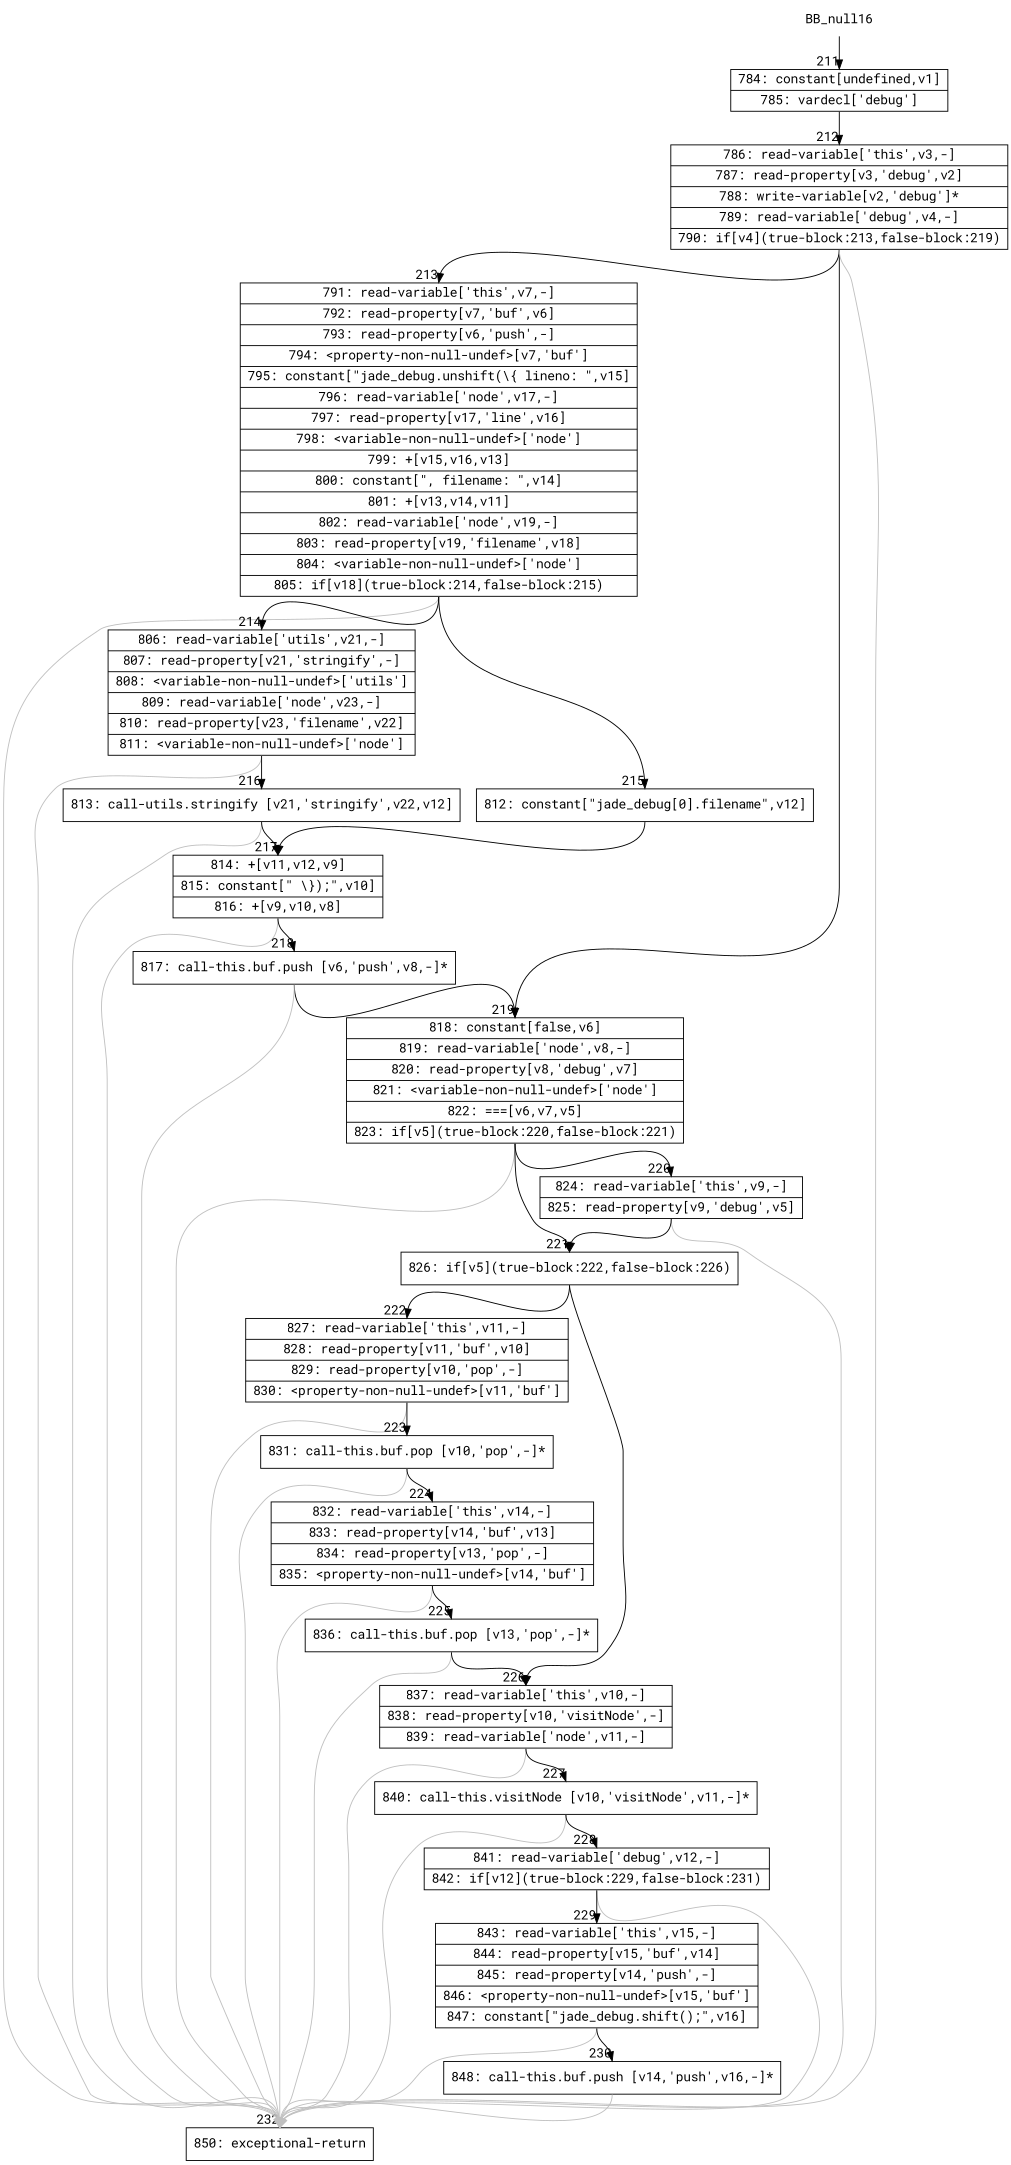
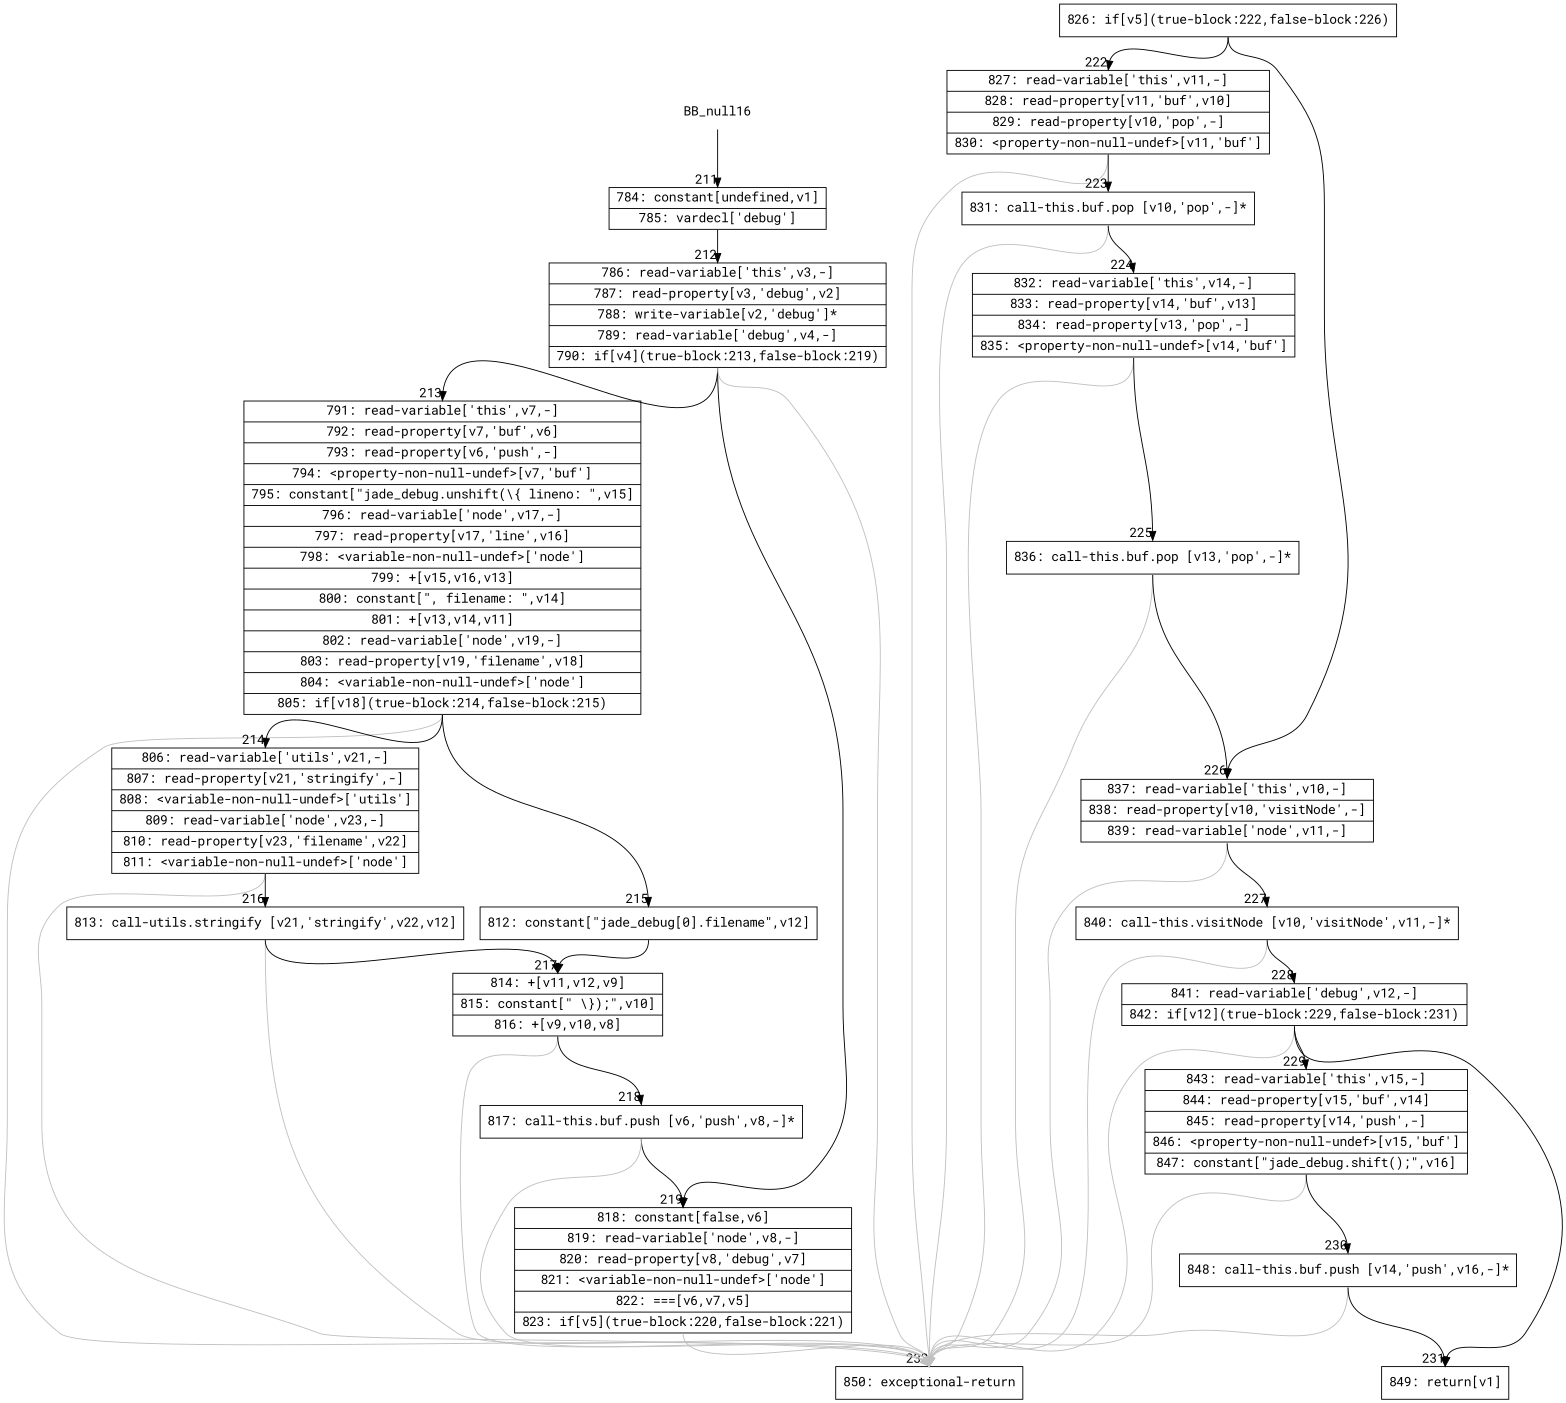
node "824: read-variable['this',v9,-]": removed
edge "818: constant[false,v6]" -> "826: if[v5](true-block:222,false-block:226)": removed
node "849: return[v1]": added
